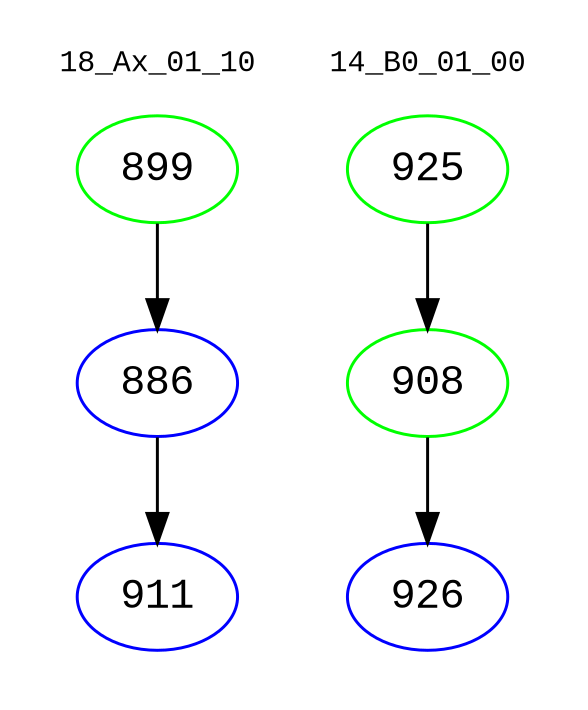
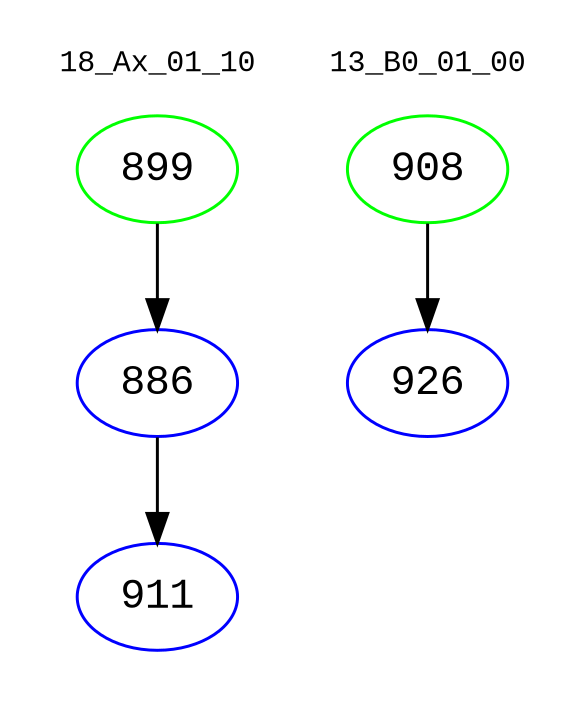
cluster "14_B0_01_00": label "14_B0_01_00" -> "13_B0_01_00"
node "925": removed
